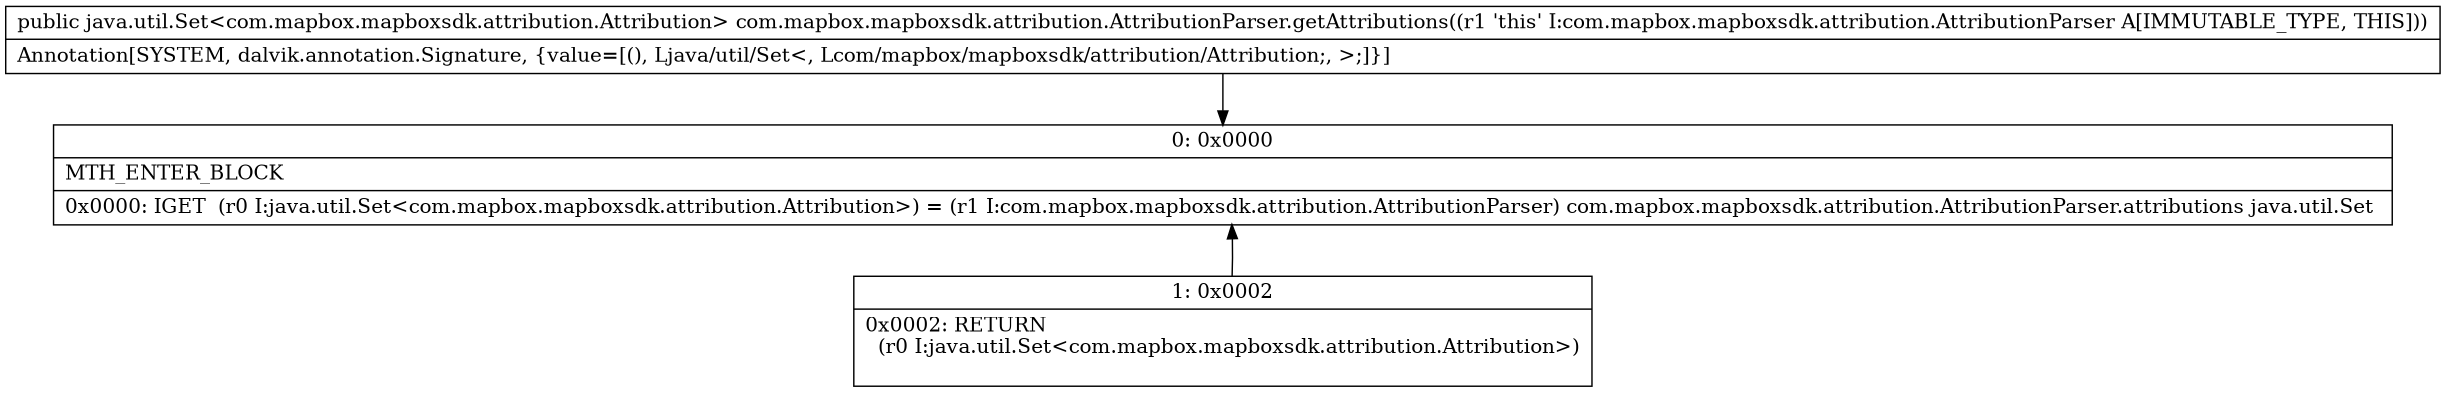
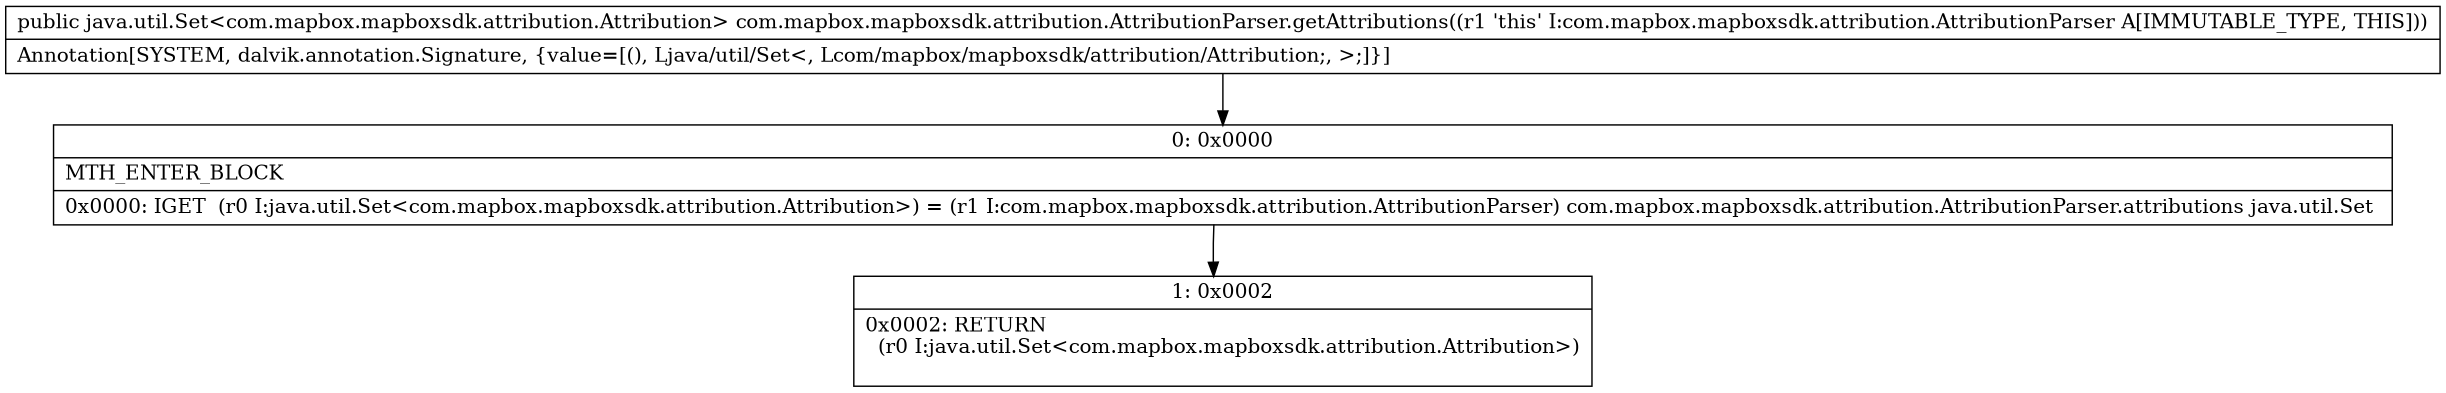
edge "1: 0x0002" -> "0: 0x0000": reversed
